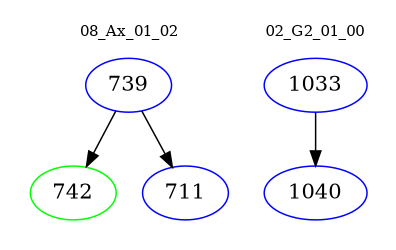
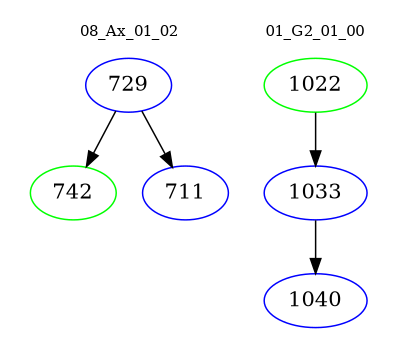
cluster "02_G2_01_00": label "02_G2_01_00" -> "01_G2_01_00"
node "739": label "739" -> "729"
node "1022": added
